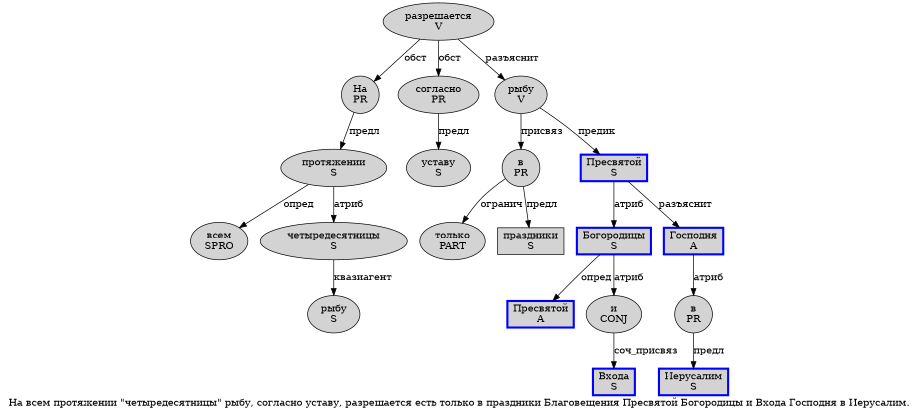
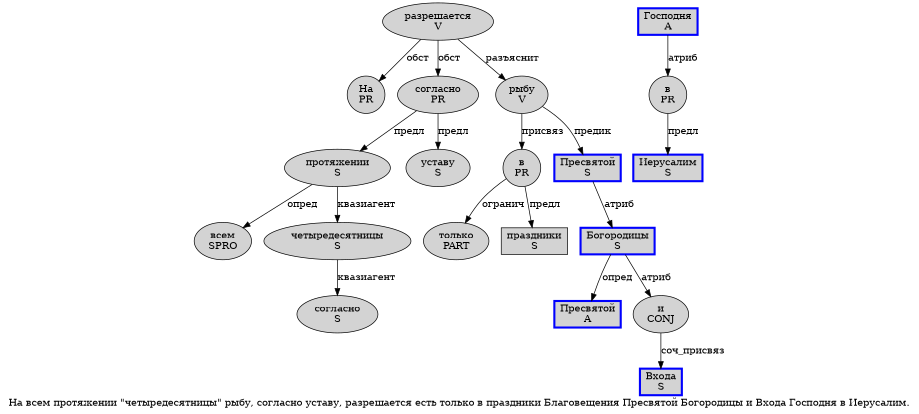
edge "На PR" -> "протяжении S": now "согласно PR" -> "протяжении S"
edge "Пресвятой S" -> "Господня A": removed, label "разъяснит"
edge "протяжении S" -> "четыредесятницы S": label "атриб" -> "квазиагент"
node "рыбу S": label "рыбу S" -> "согласно S"
